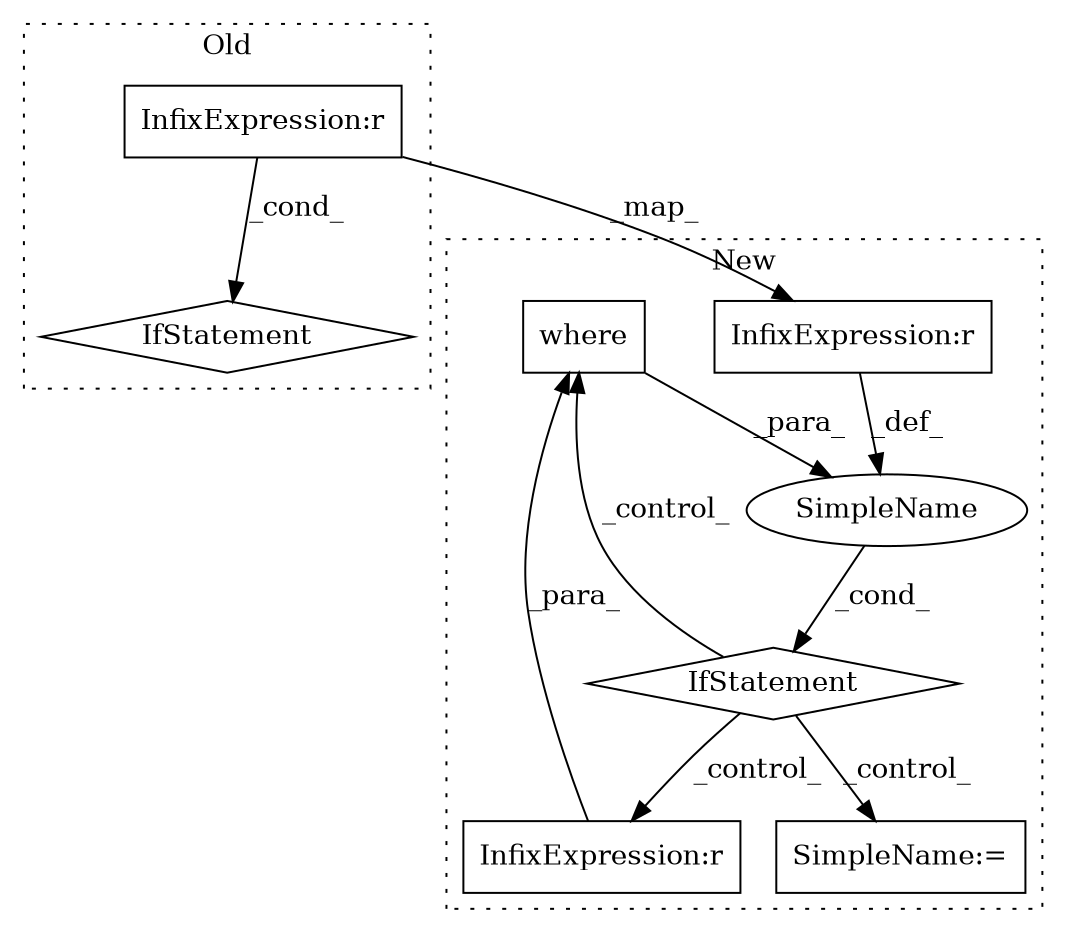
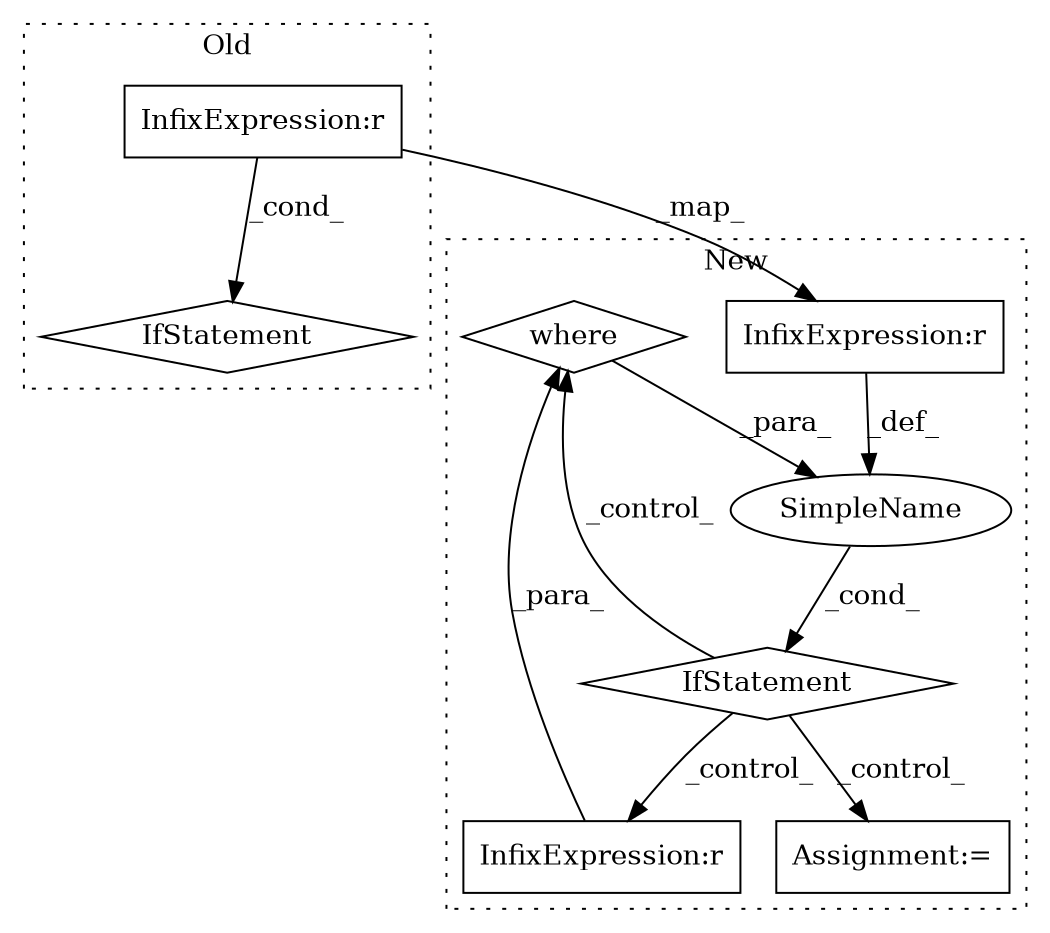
node "where": shape box -> diamond
node "SimpleName:=": label "SimpleName:=" -> "Assignment:="
